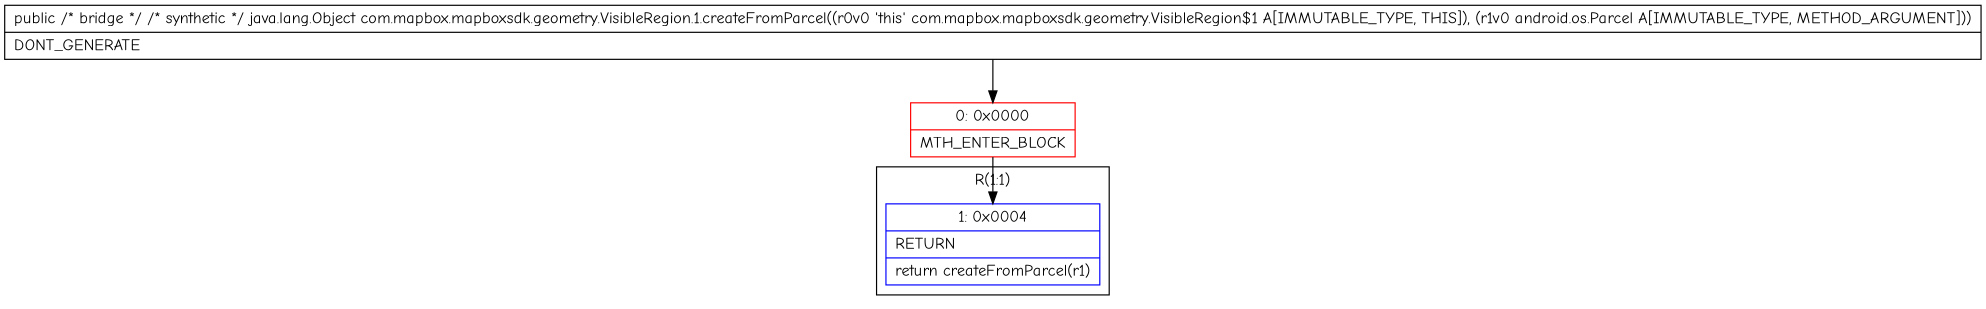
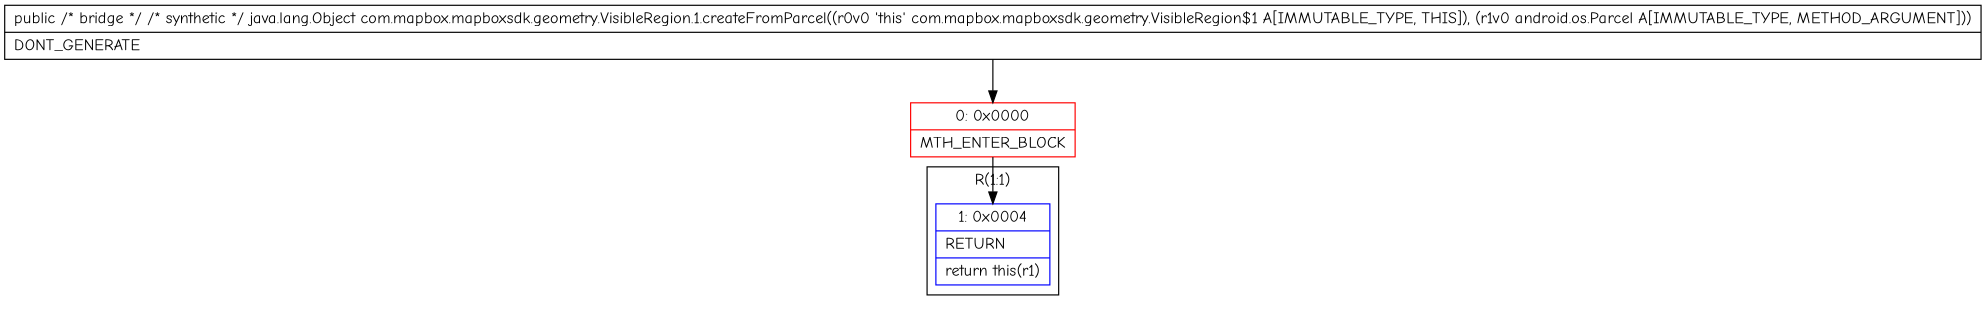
node "1: 0x0004": text "return createFromParcel(r1)" -> "return this(r1)"
